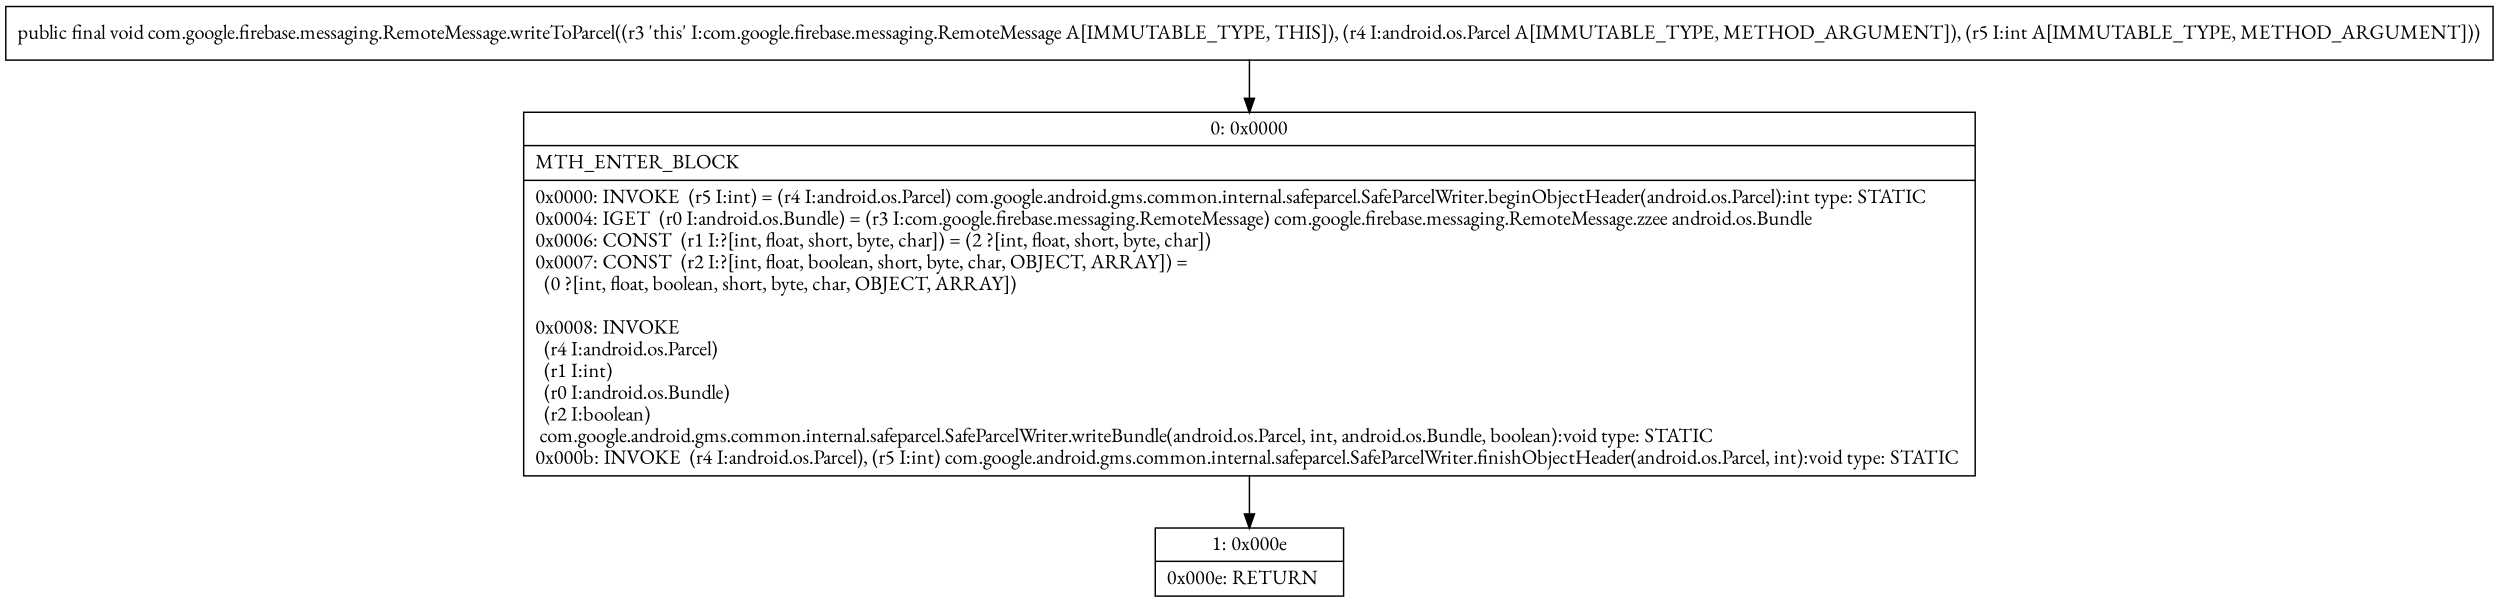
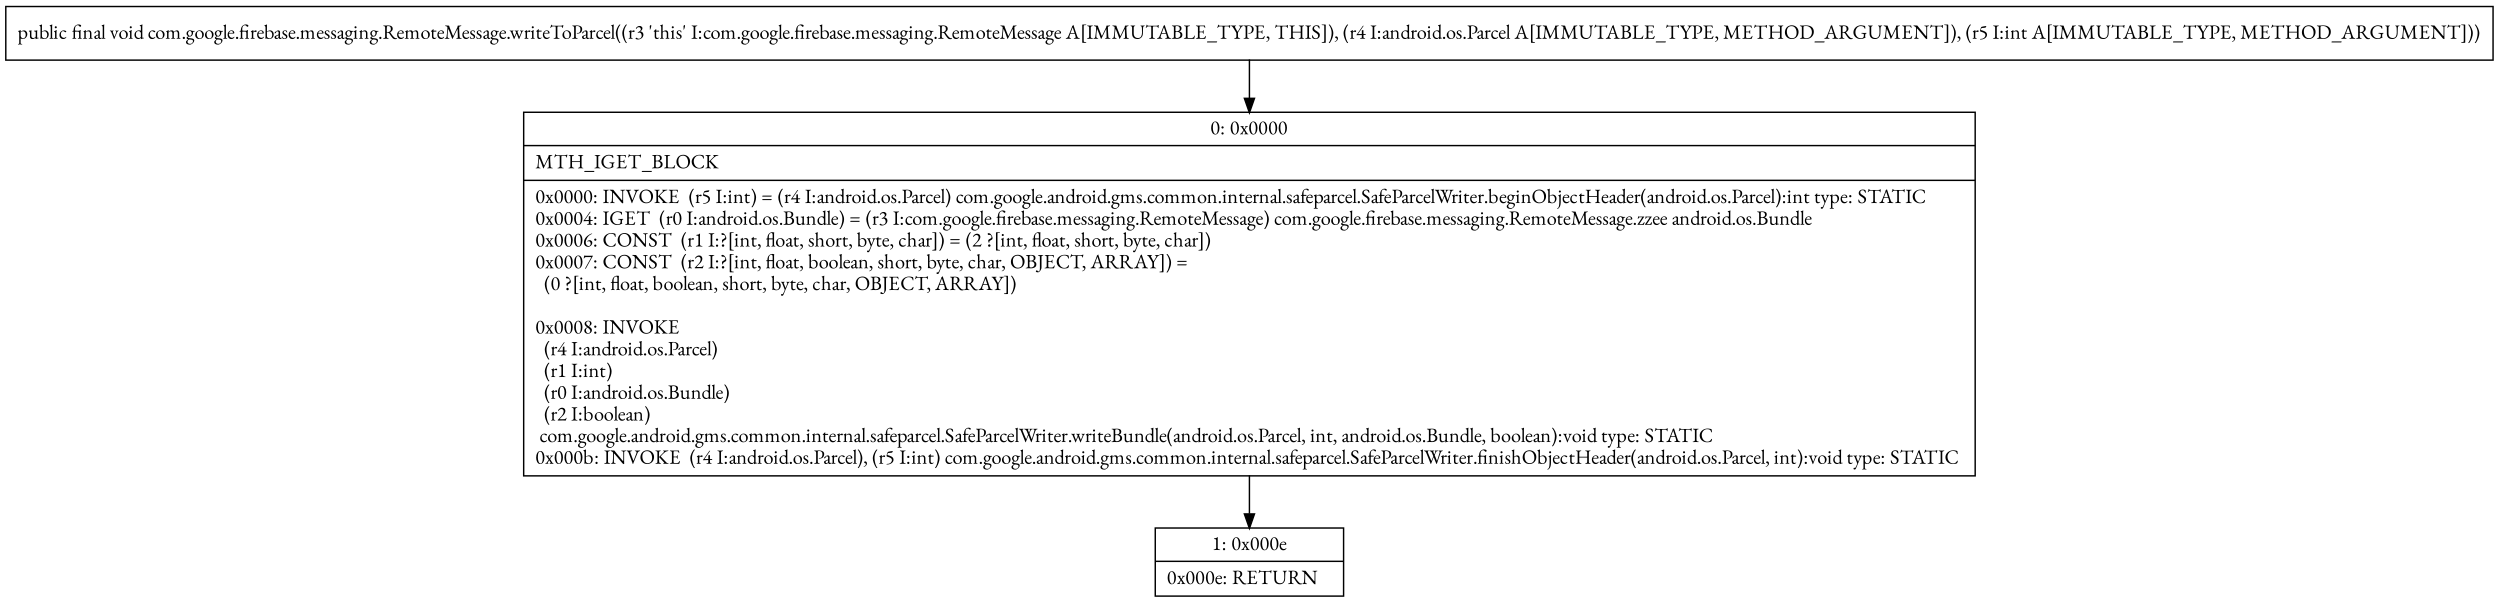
node "0: 0x0000": text "MTH_ENTER_BLOCK" -> "MTH_IGET_BLOCK"
